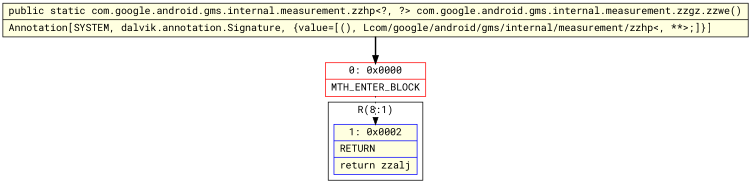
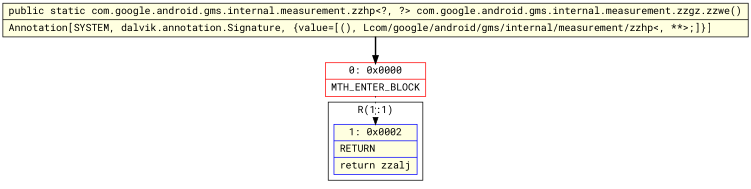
cluster "R(8:1)": label "R(8:1)" -> "R(1:1)"
